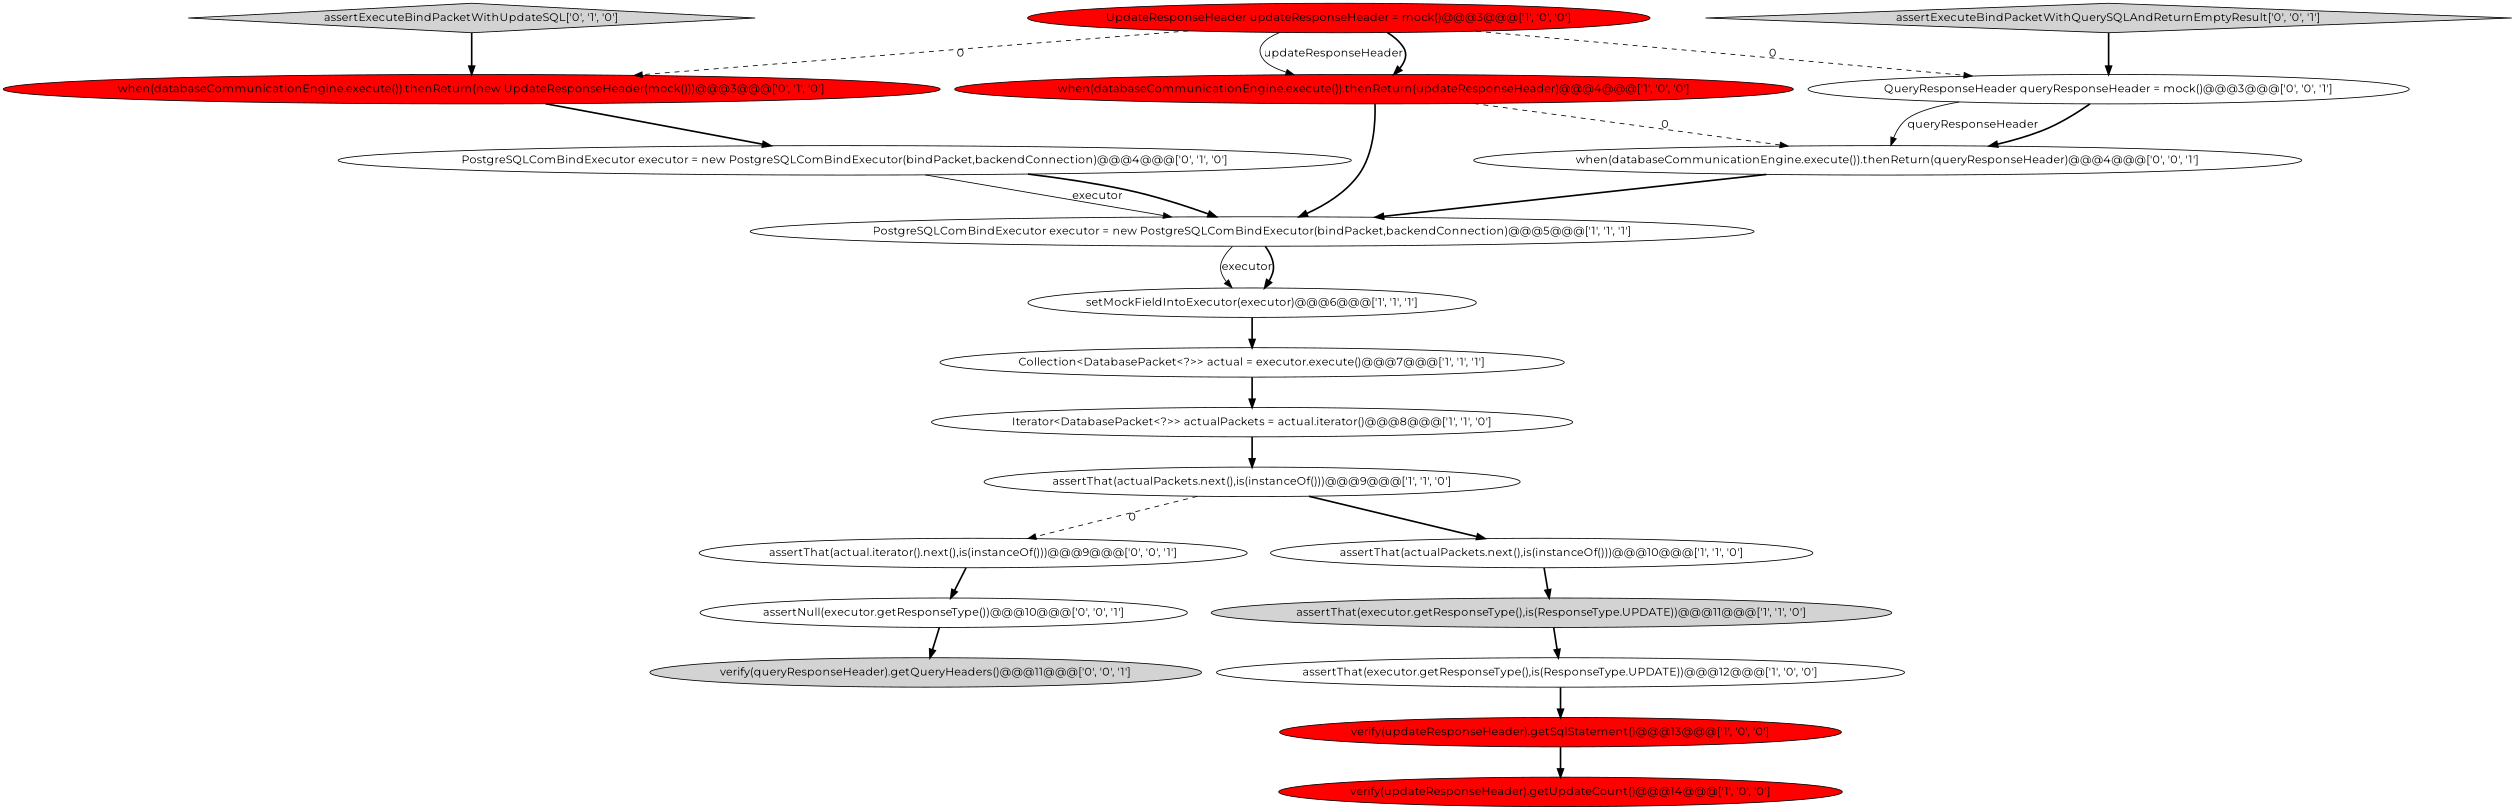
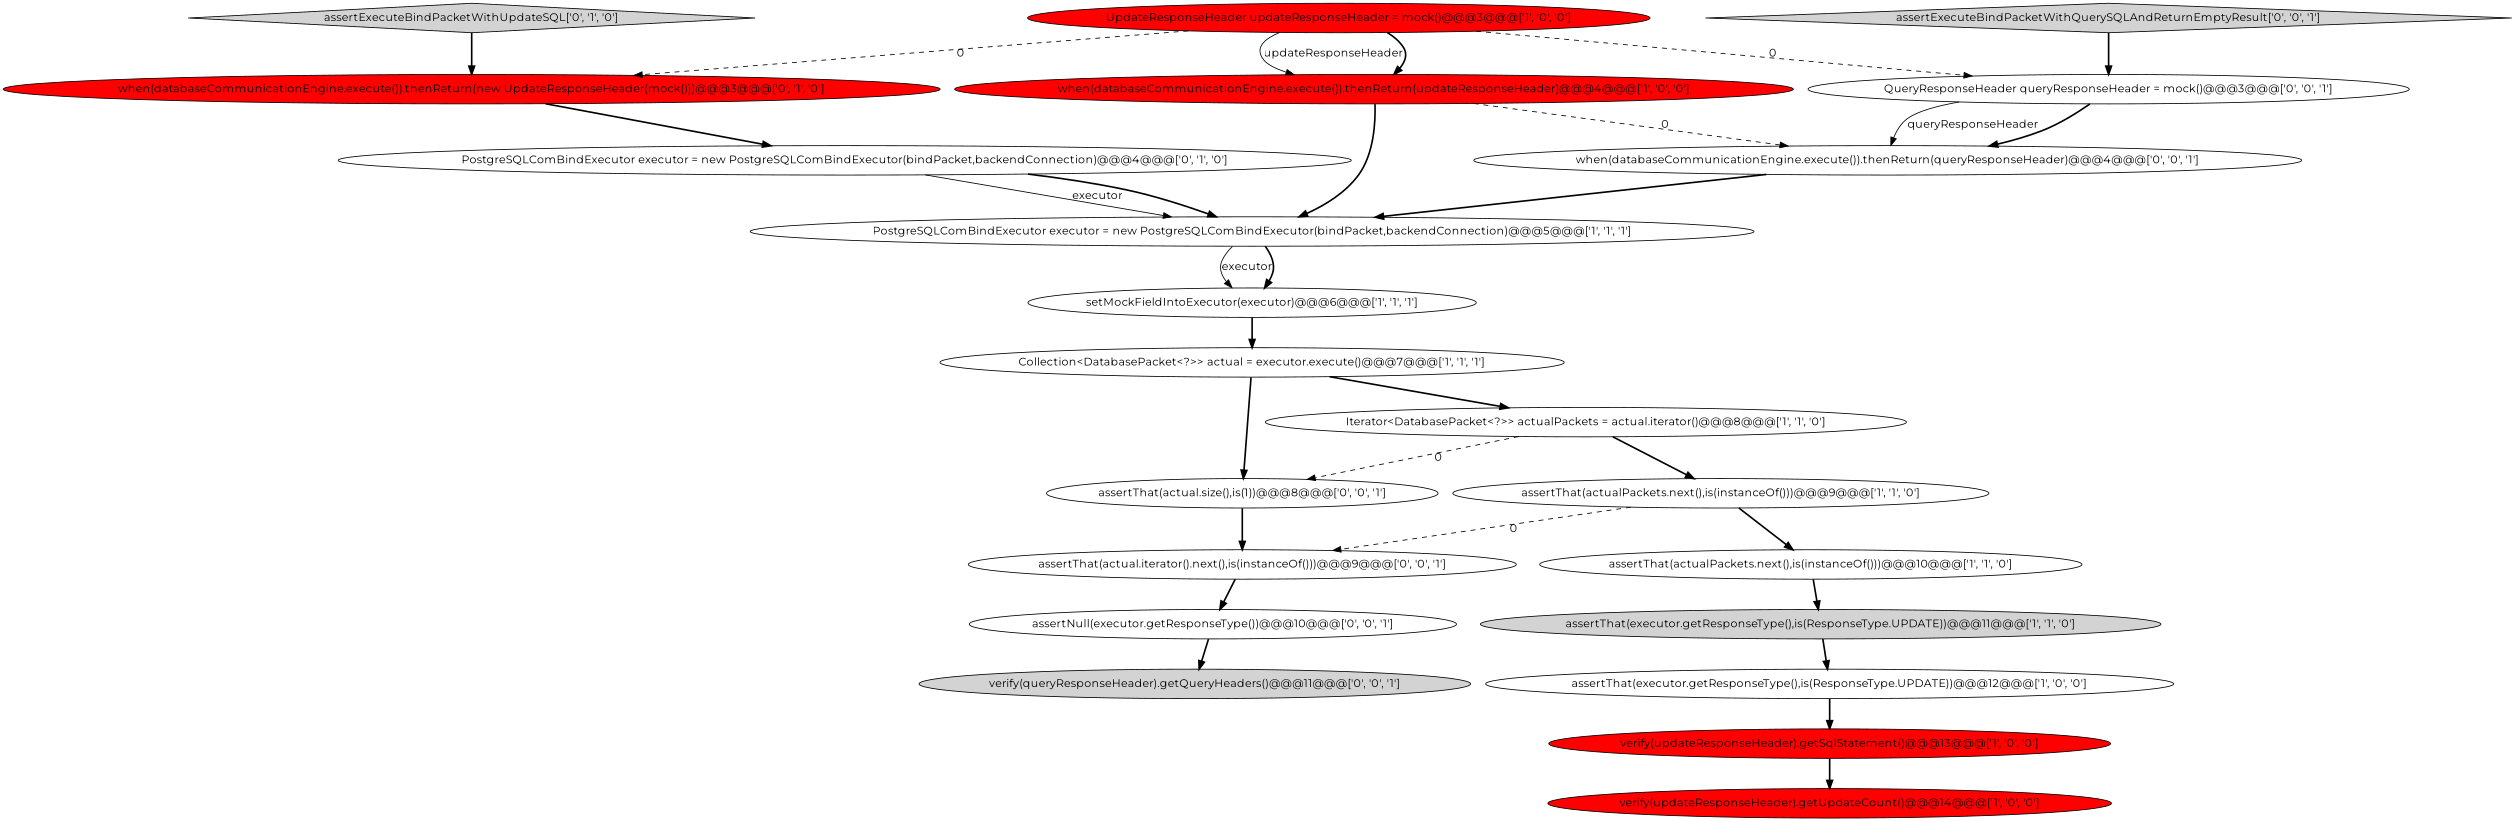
node "assertThat(actual.size(),is(1))@@@8@@@['0', '0', '1']": added
